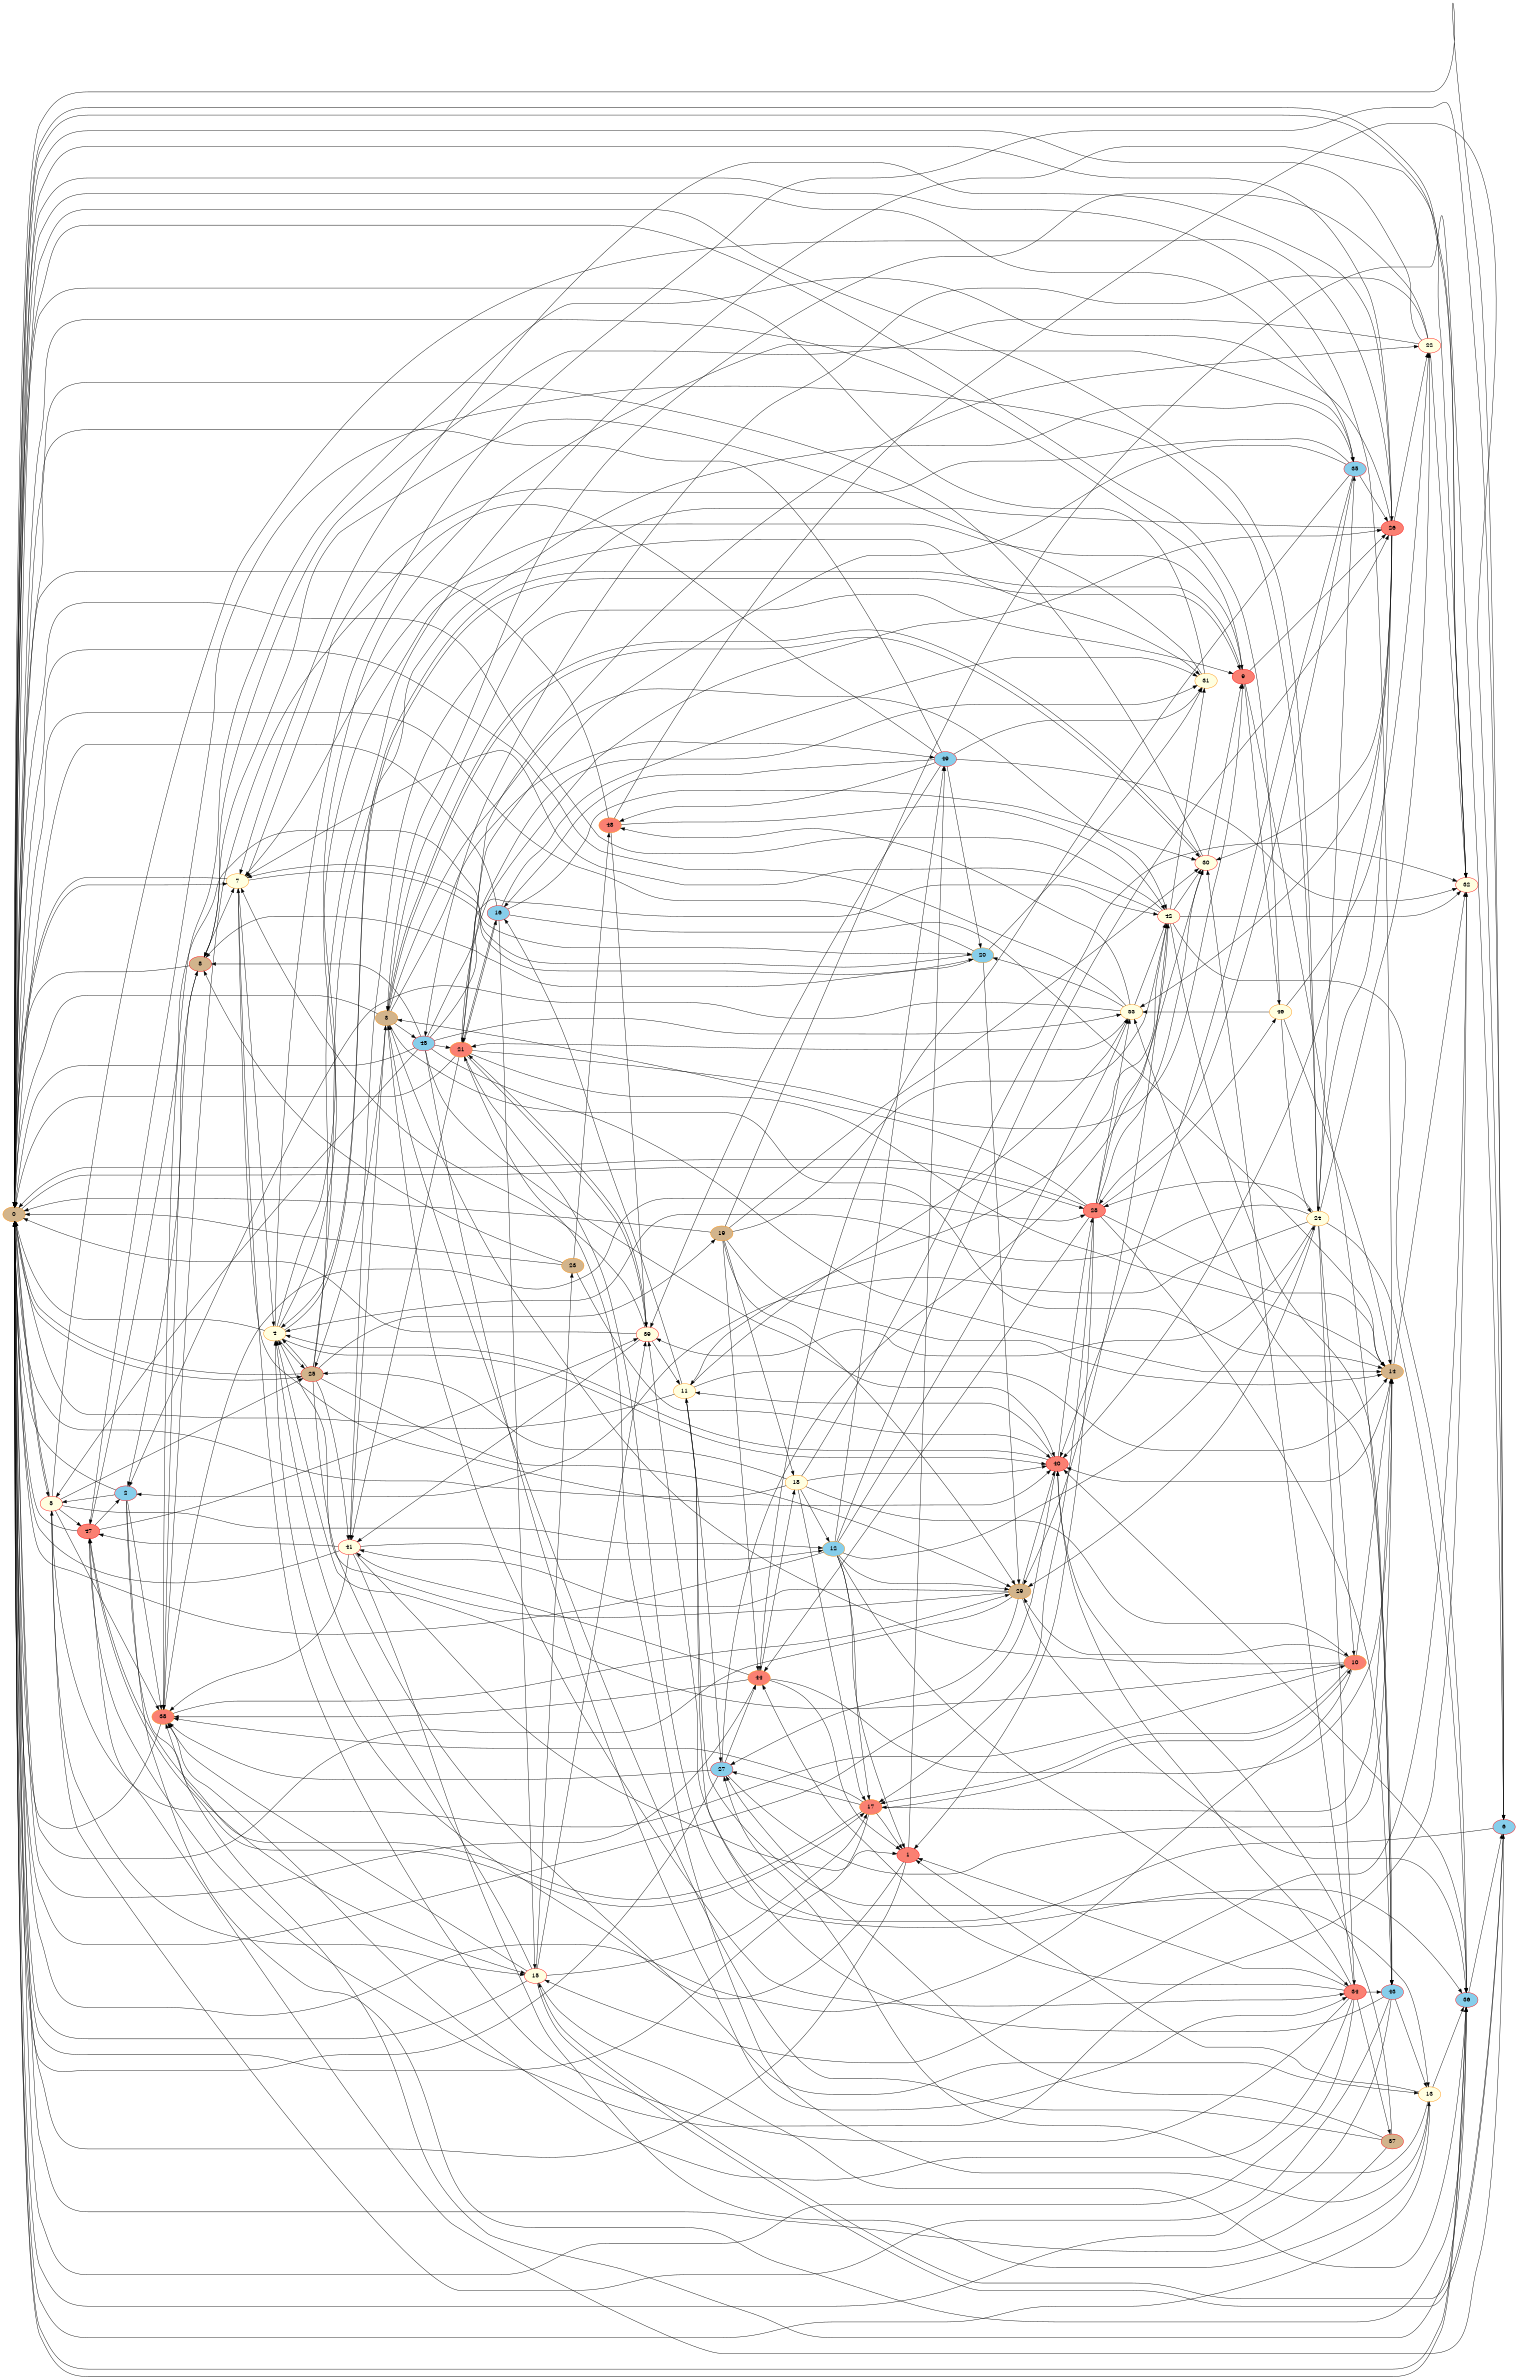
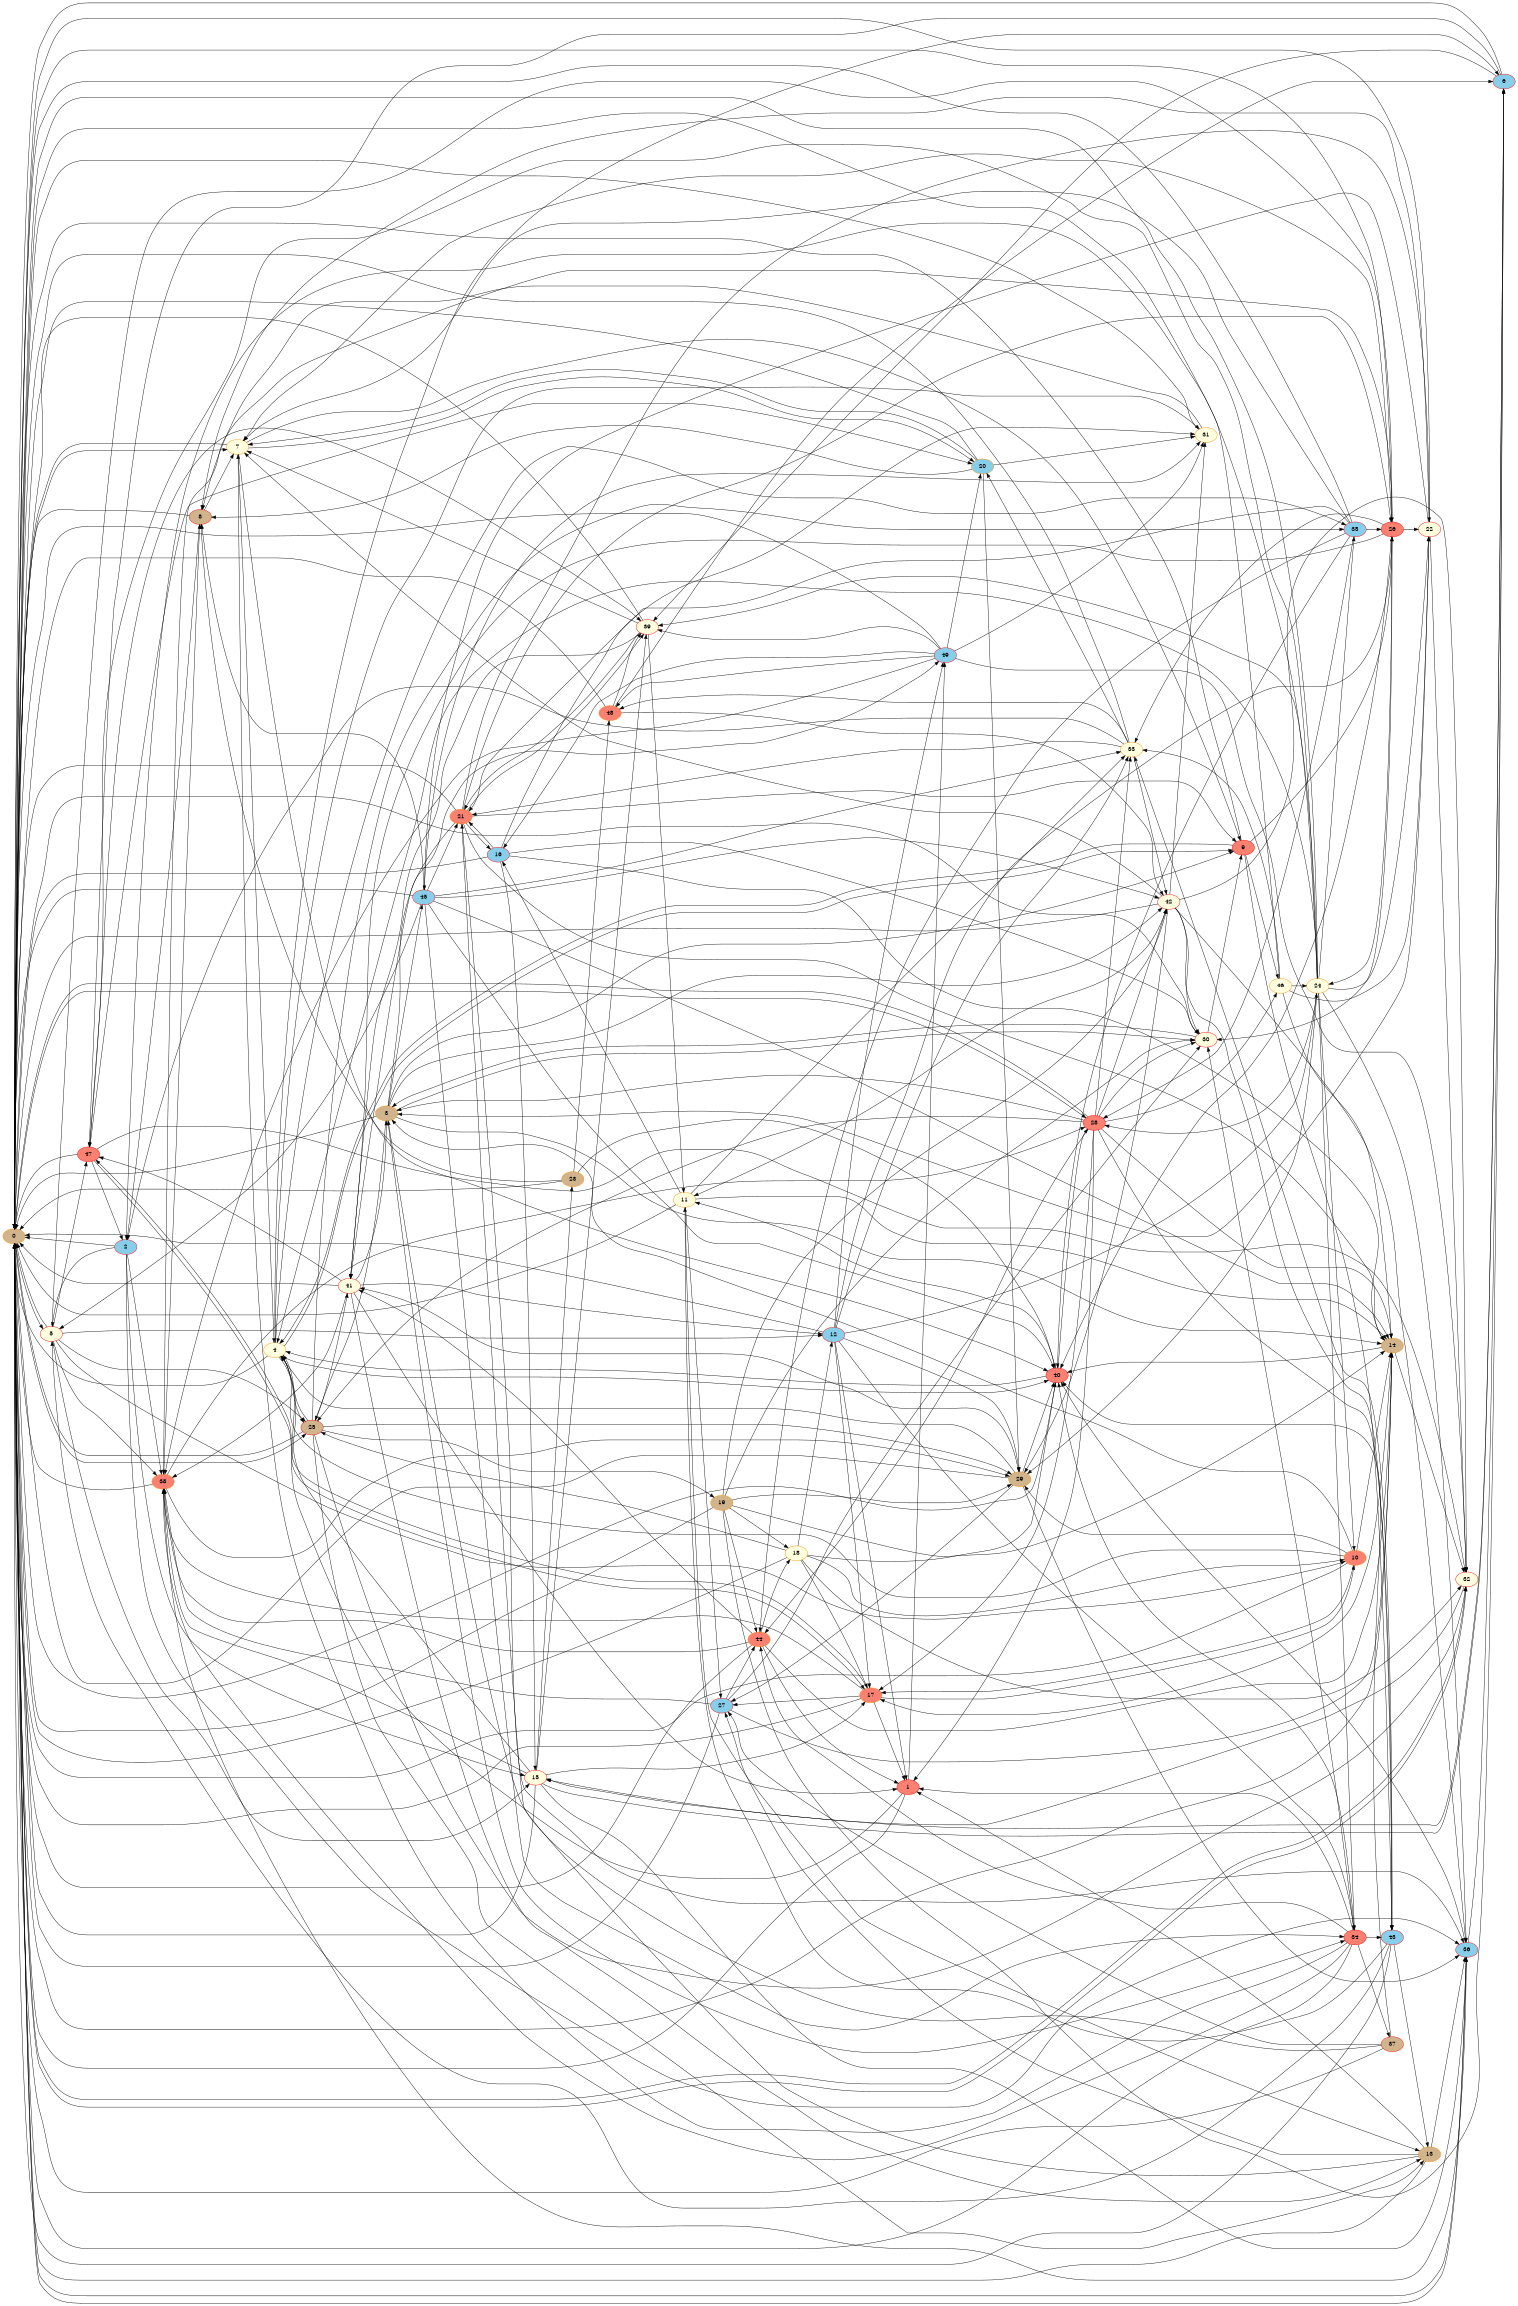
edge "28" -> "25": added
node "12": color darkorange -> red
node "13": fillcolor lightyellow -> tan
